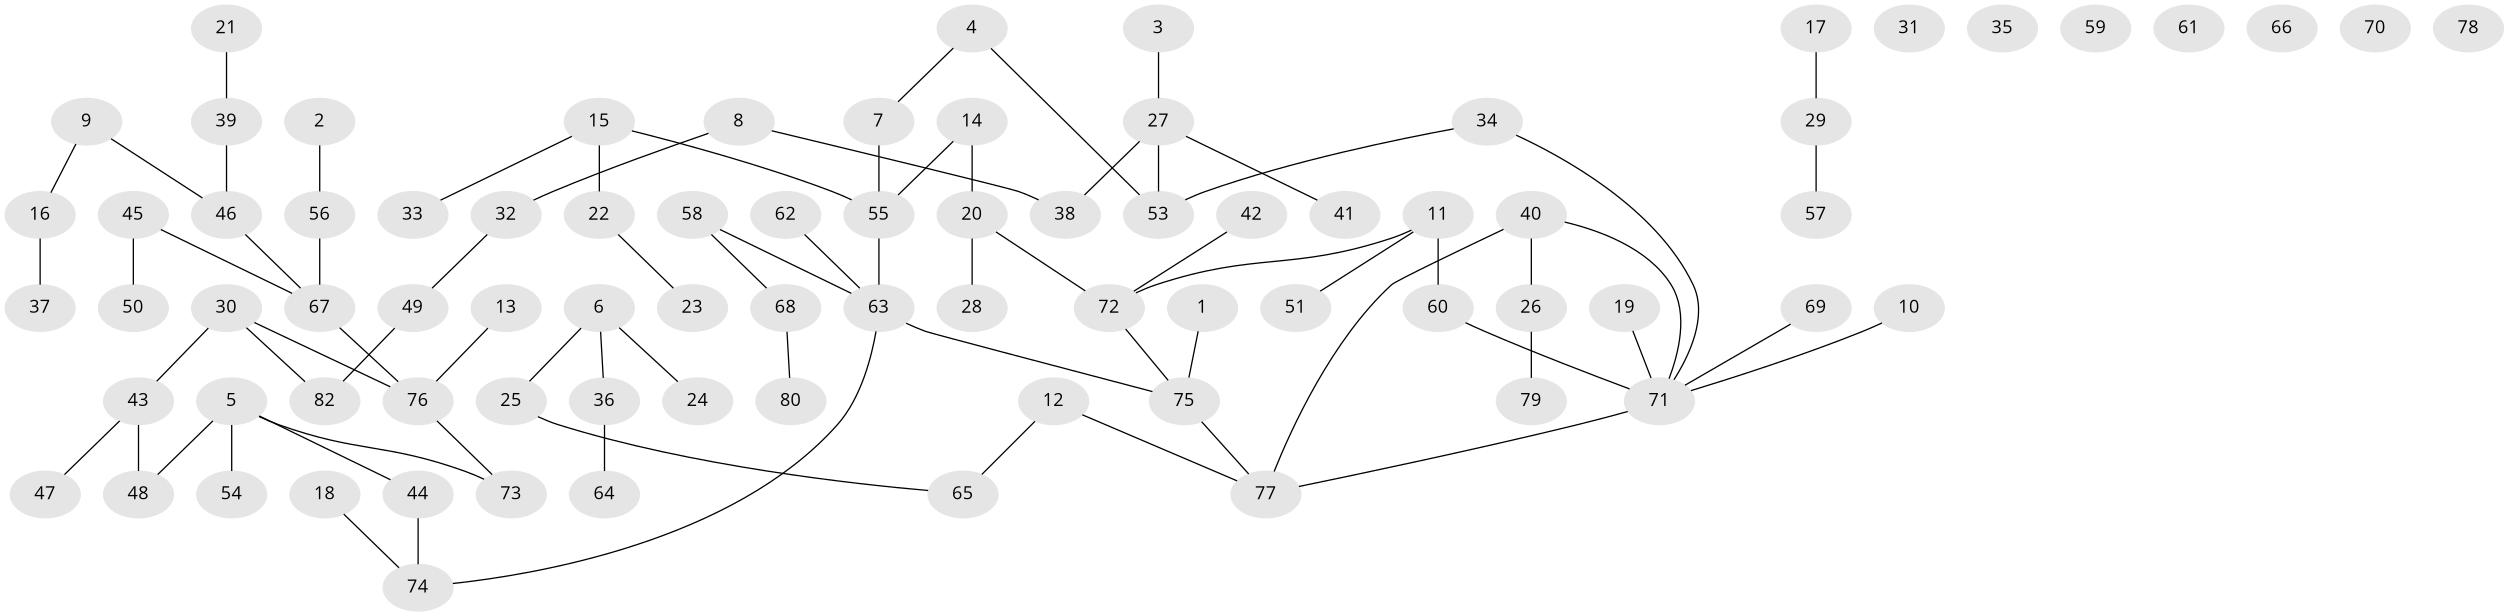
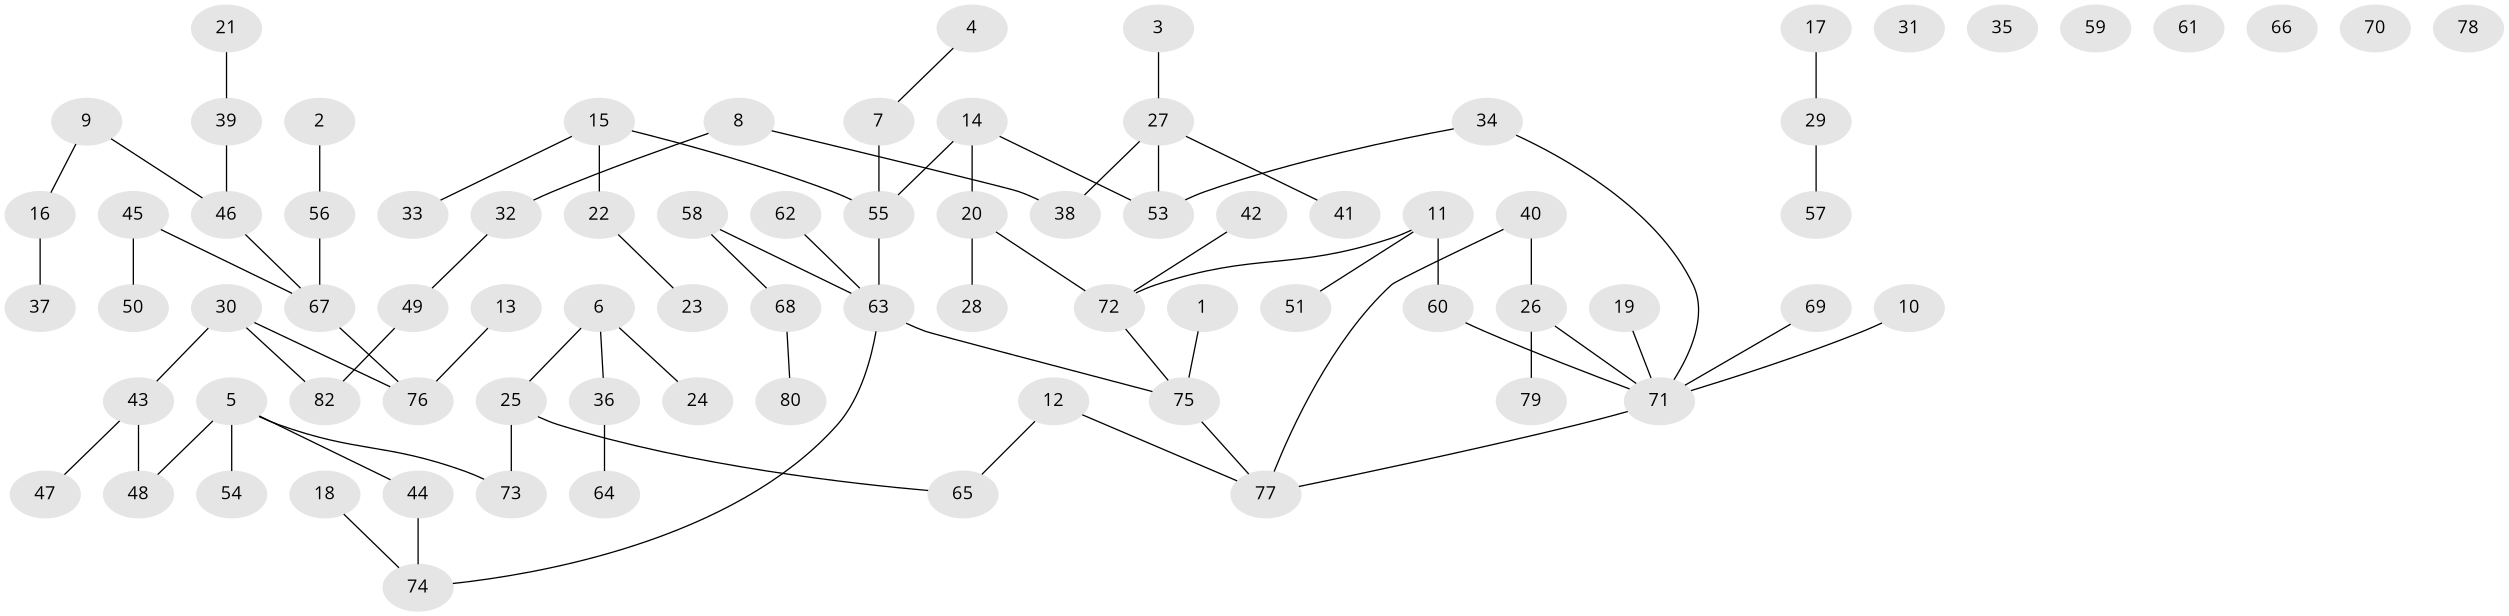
edge "4" -- "53": now "14" -- "53"
edge "40" -- "71": now "26" -- "71"
edge "76" -- "73": now "25" -- "73"
